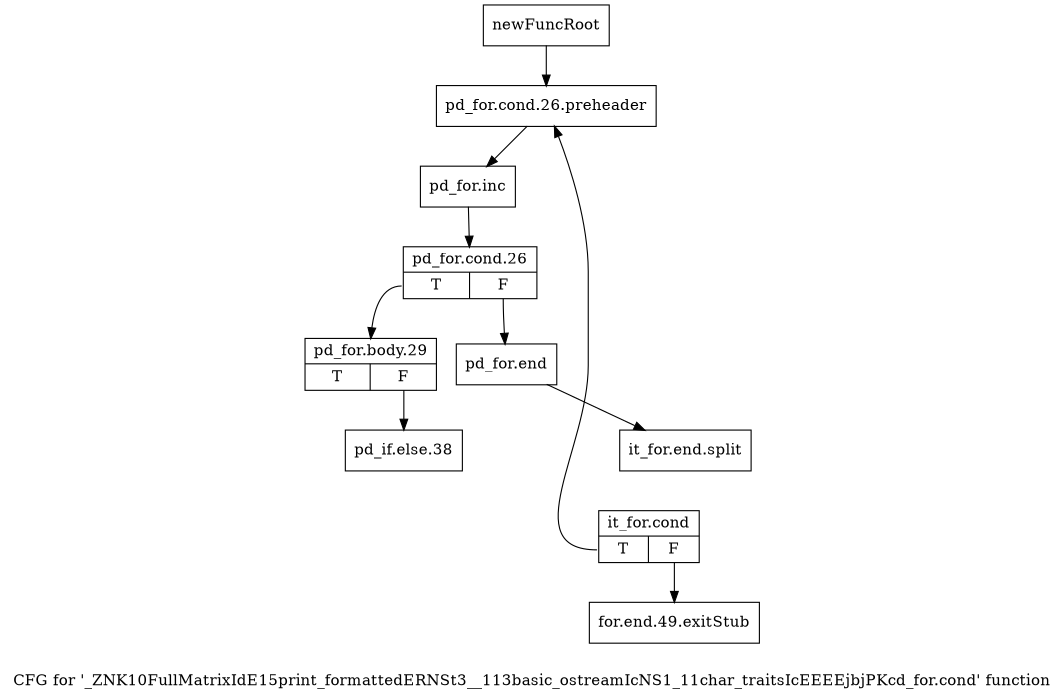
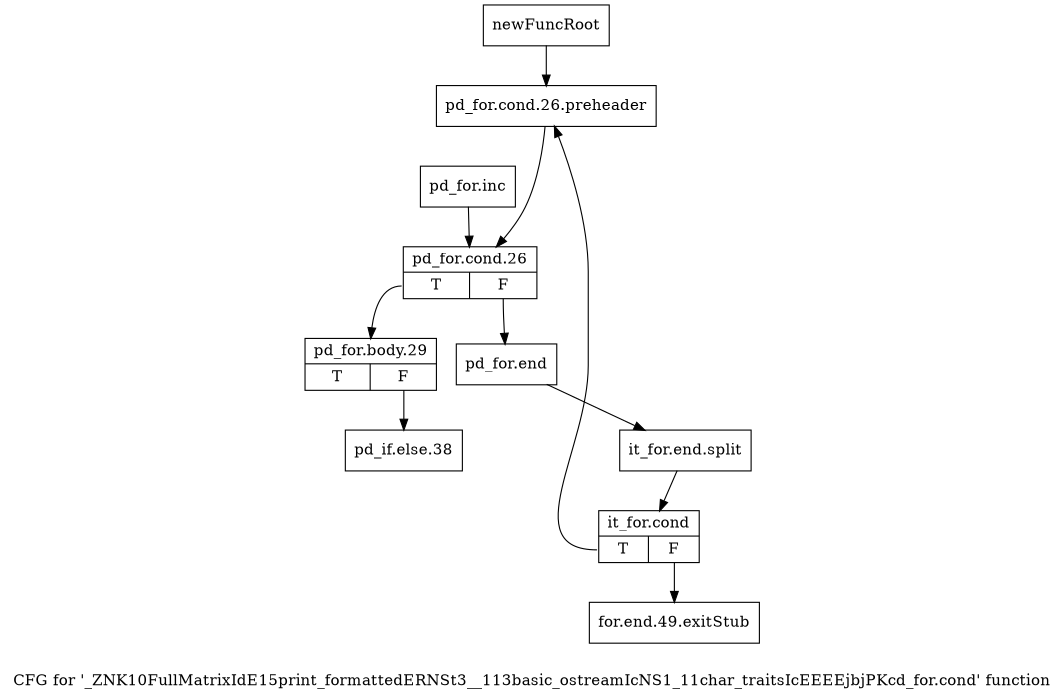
edge "pd_for.cond.26.preheader" -> "pd_for.inc": now "pd_for.cond.26.preheader" -> "pd_for.cond.26"
edge "it_for.end.split" -> "it_for.cond": added
